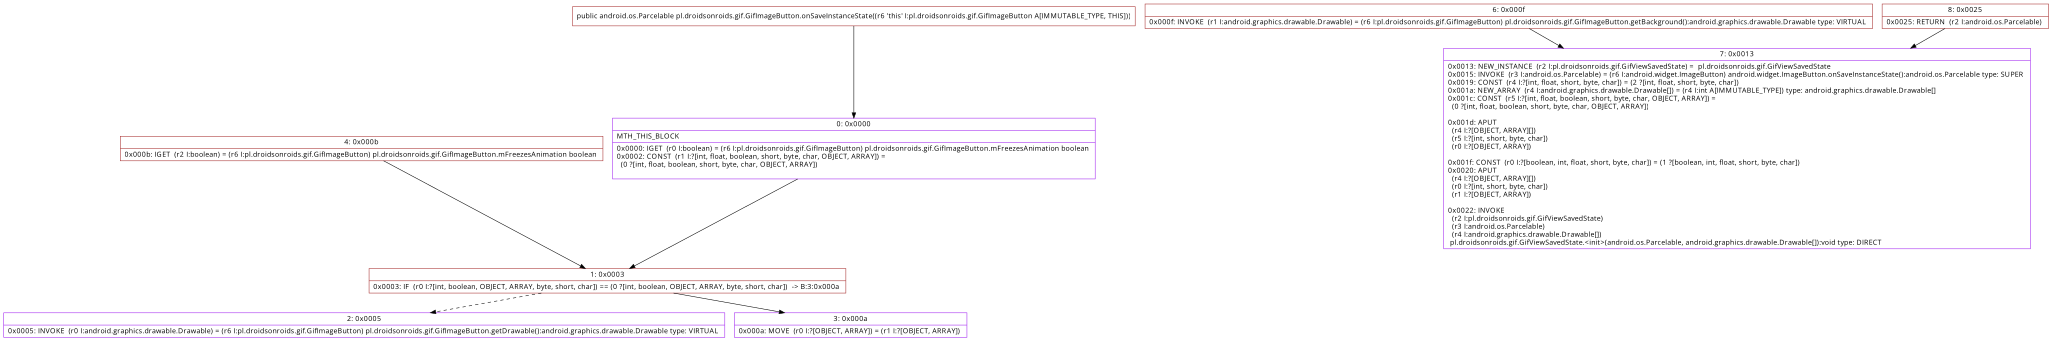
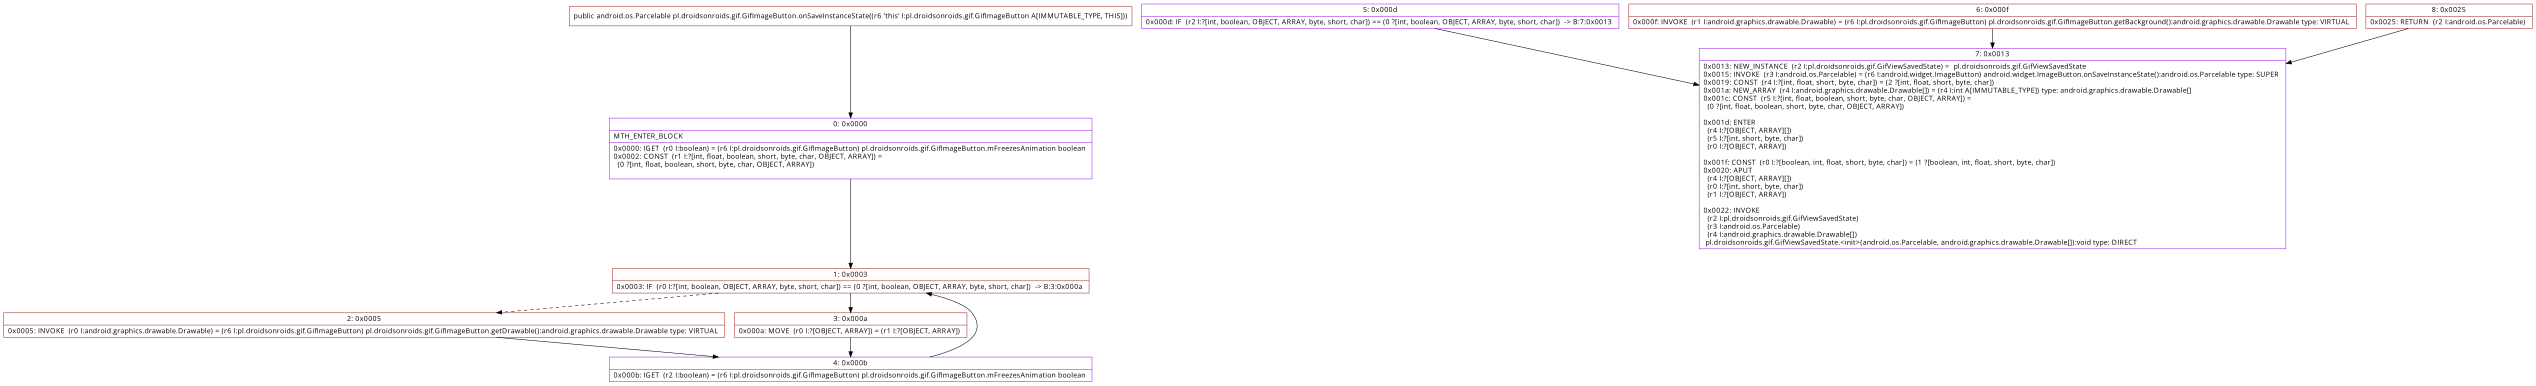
node "5: 0x000d": added
node "7: 0x0013": text "0x001d: APUT" -> "0x001d: ENTER"
node "0: 0x0000": text "MTH_THIS_BLOCK" -> "MTH_ENTER_BLOCK"
node "4: 0x000b": color brown -> purple
node "2: 0x0005": color purple -> brown
node "3: 0x000a": color purple -> brown
edge "3: 0x000a" -> "4: 0x000b": added
edge "2: 0x0005" -> "4: 0x000b": added
